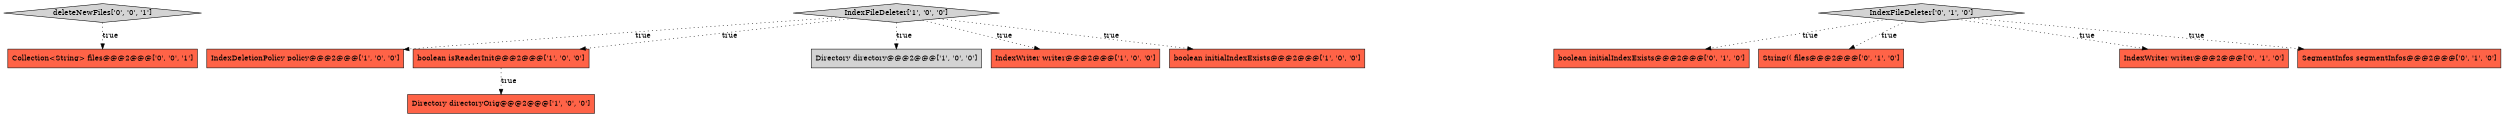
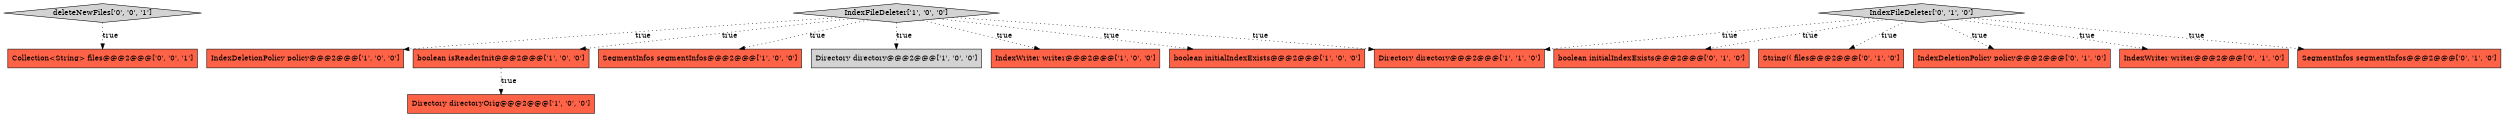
node "SegmentInfos segmentInfos@@@2@@@['1', '0', '0']": added
node "Directory directory@@@2@@@['1', '1', '0']": added
node "IndexDeletionPolicy policy@@@2@@@['0', '1', '0']": added
